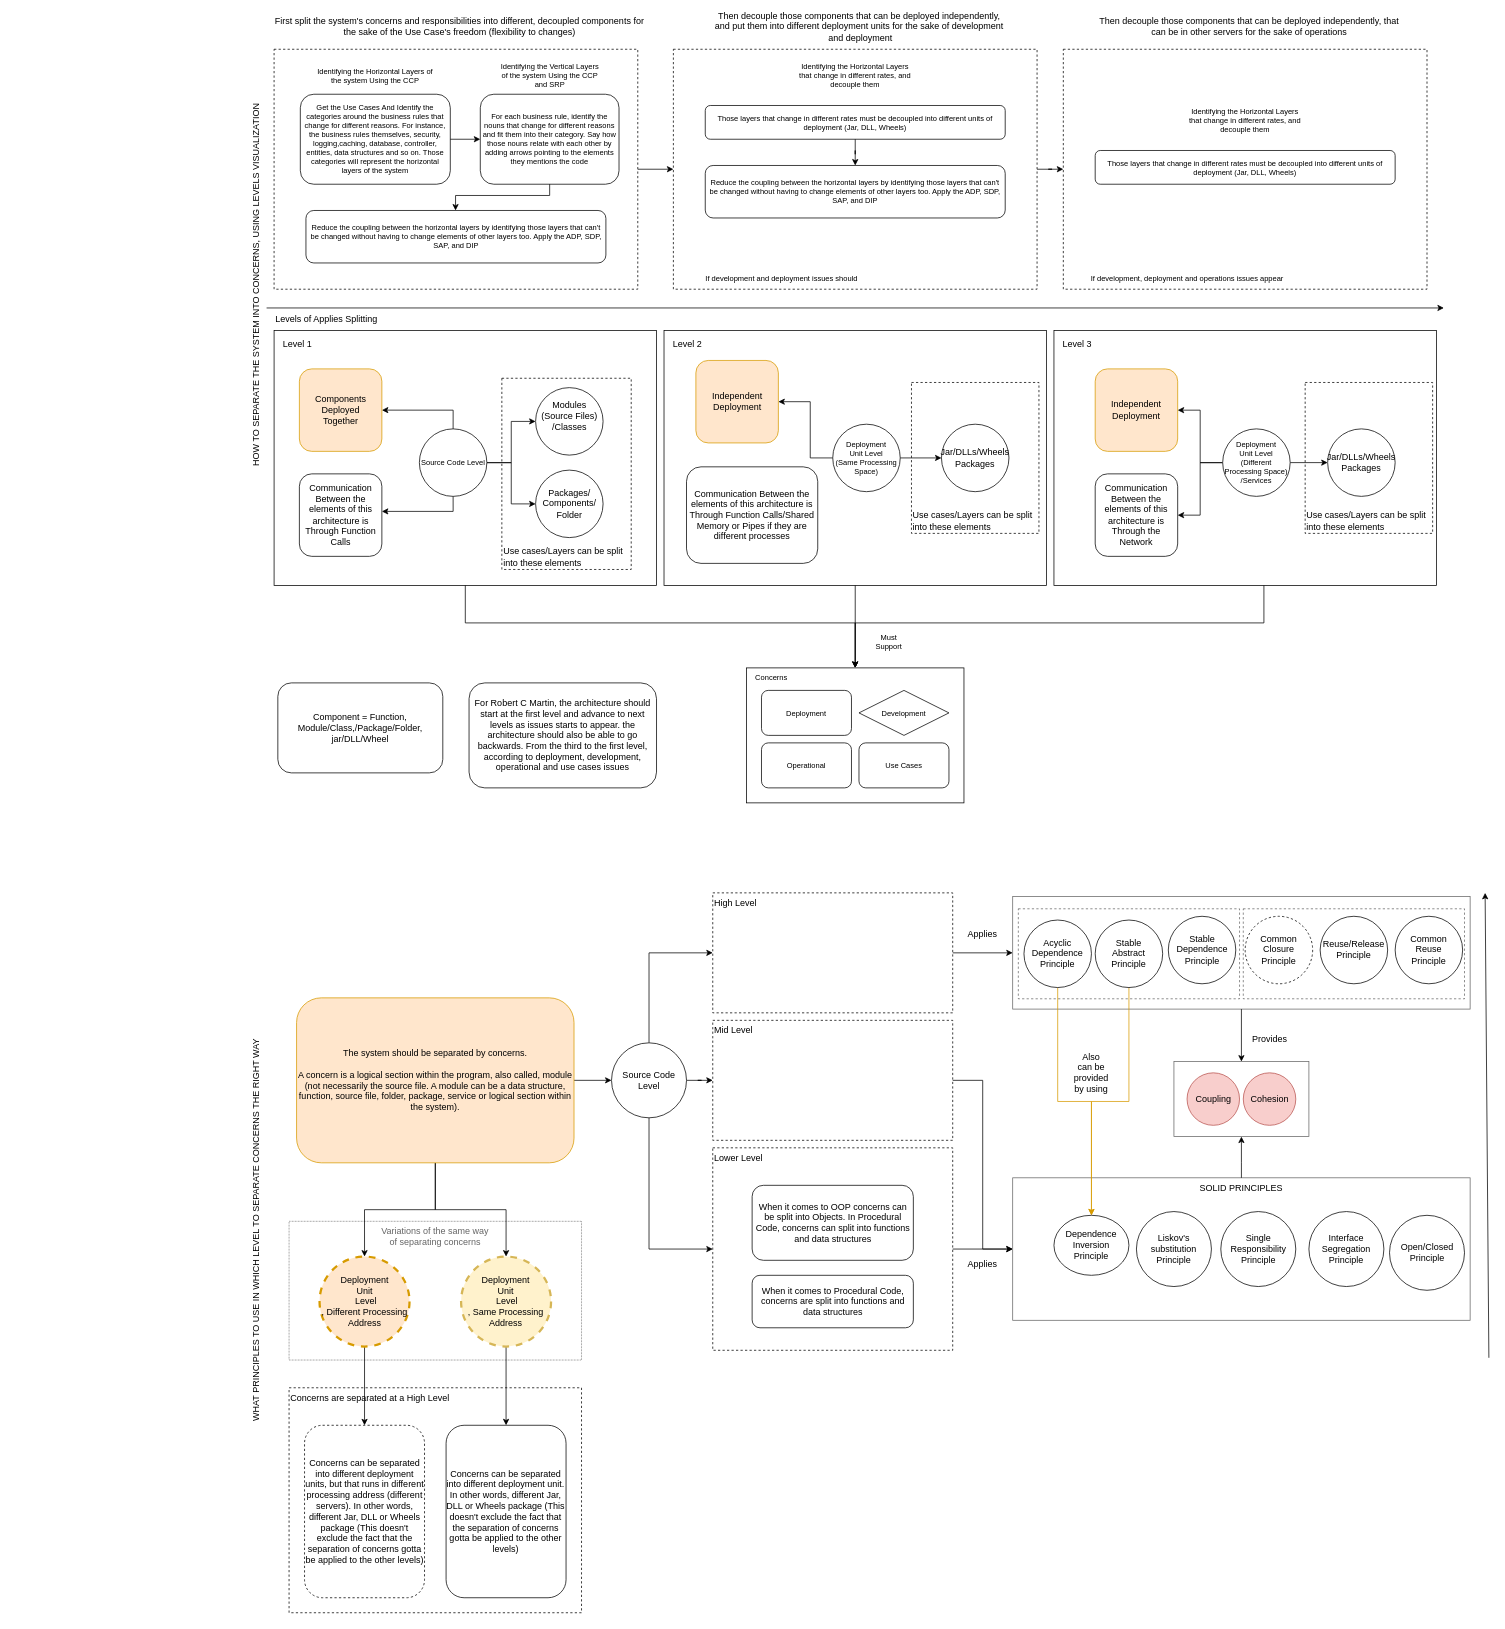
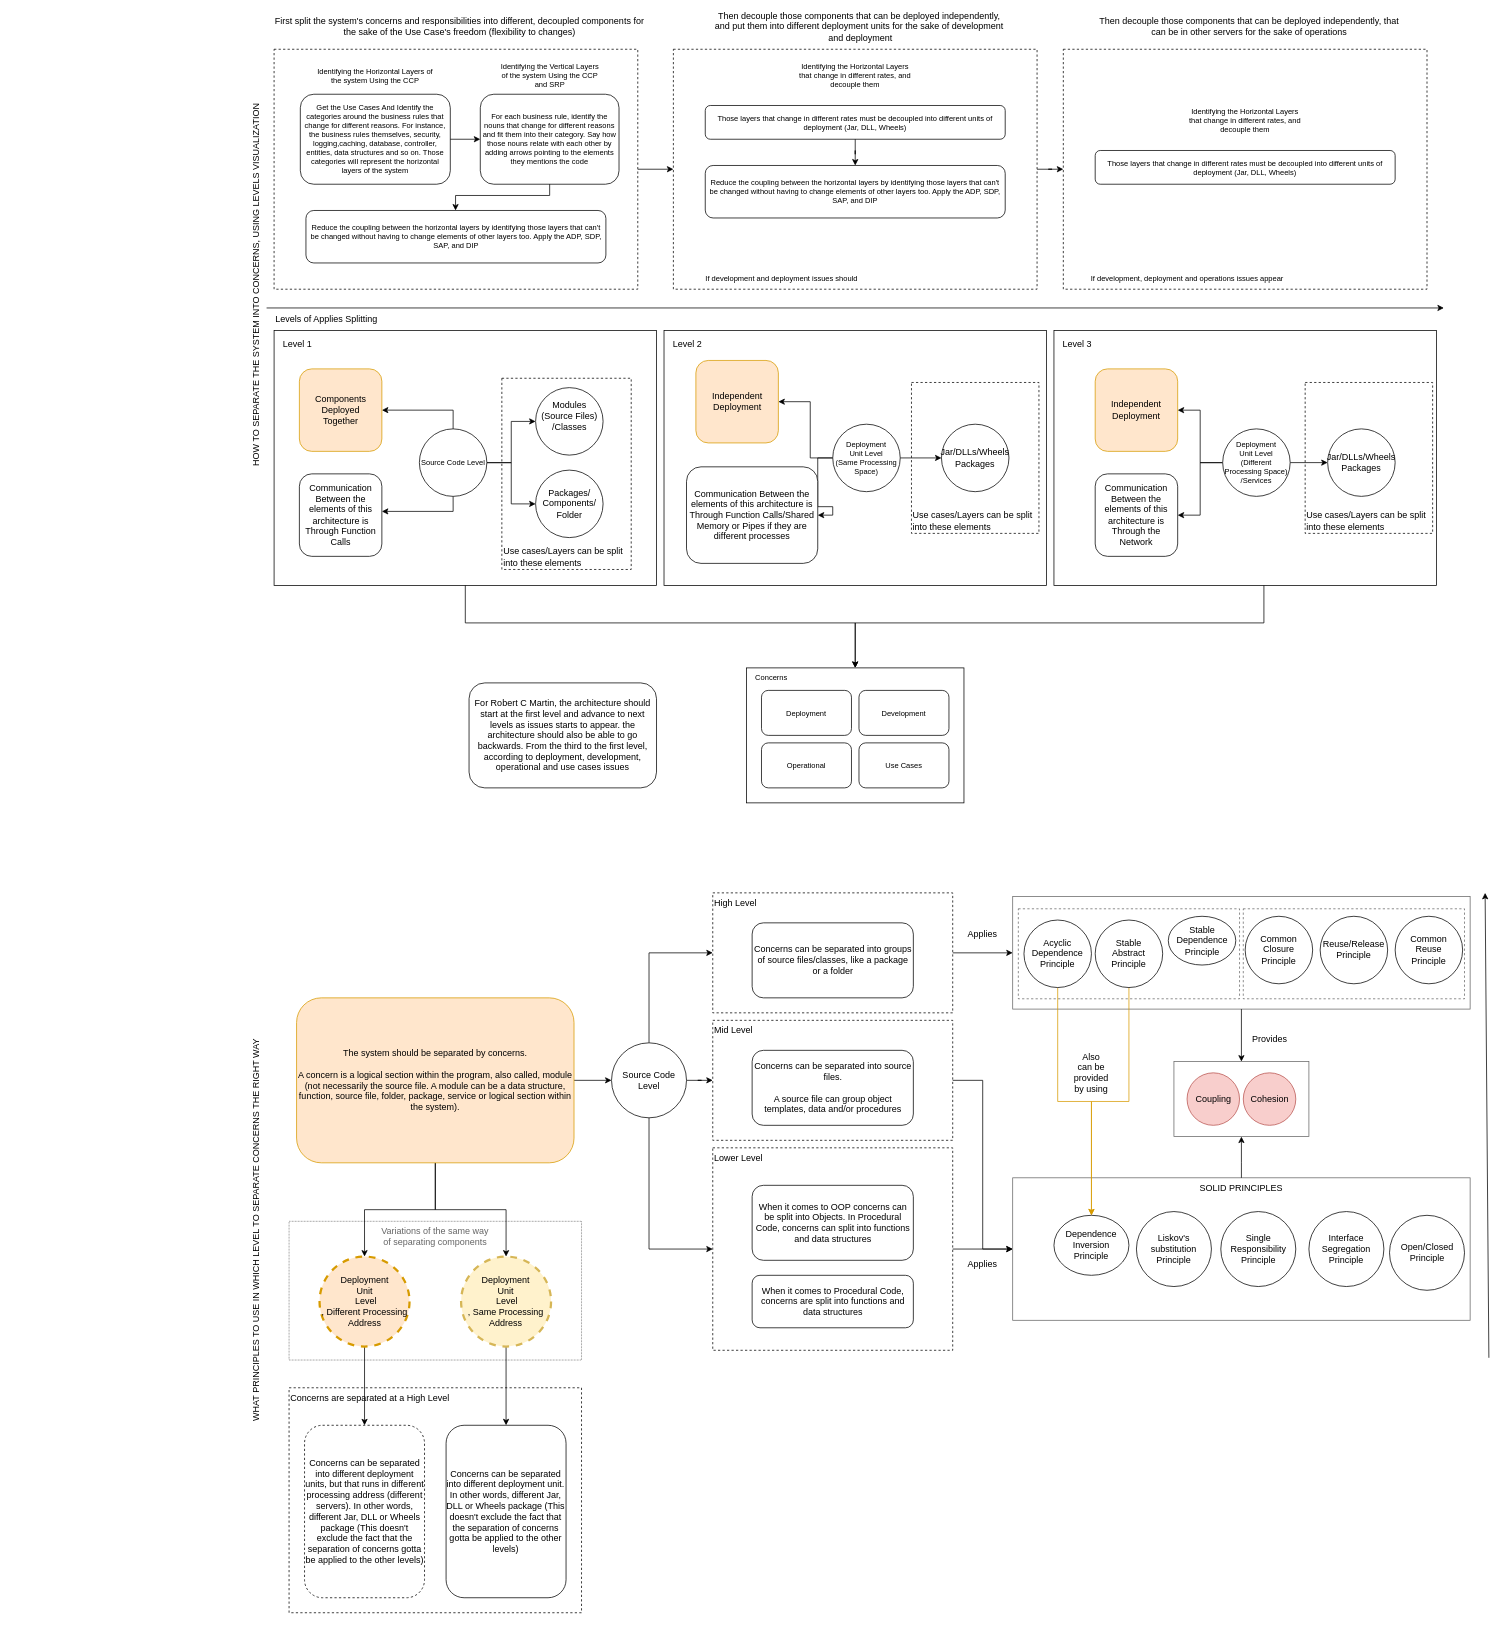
edge "Deployment Unit Level(Same Processing Space)" -> "Communication Between the elements of this architecture is Through Function Calls/Shared Memory or Pipes if they are different processes": added
edge "Level 2" -> "Concerns": removed
node "Must Support": removed
node "Development": shape diamond -> rounded rectangle
node "Component = Function, Module/Class,/Package/Folder, jar/DLL/Wheel": removed
node "Stable Dependence Principle": size 68x68 -> 68x49
node "Common Closure Principle": style dashed -> solid
node "Concerns can be separated into groups of source files/classes, like a package or a folder": added
node "Concerns can be separated into source files. A source file can group object templates, data and/or procedures": added
node "Variations of the same way of separating concerns": label "Variations of the same way of separating concerns" -> "Variations of the same way of separating components"
